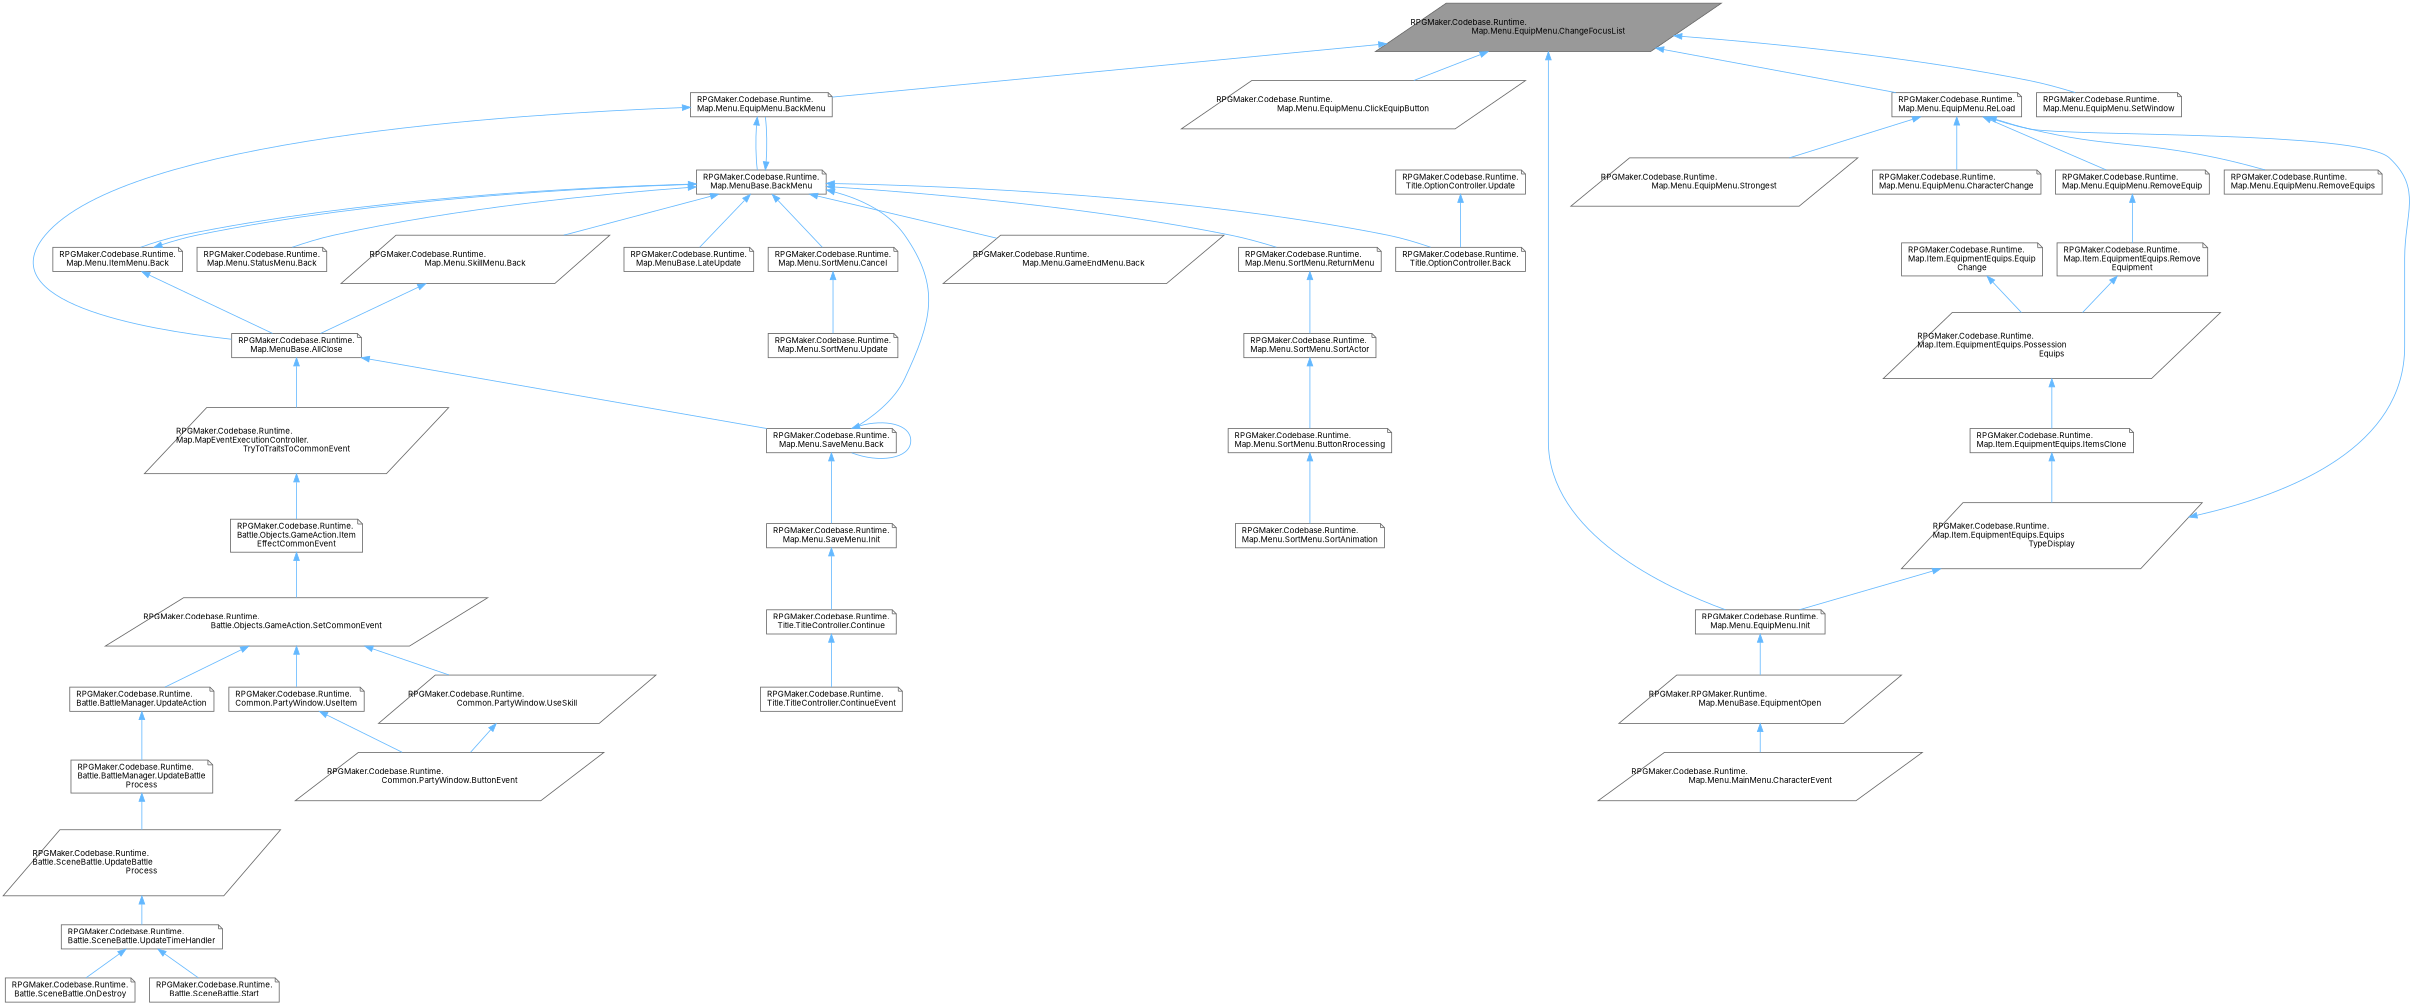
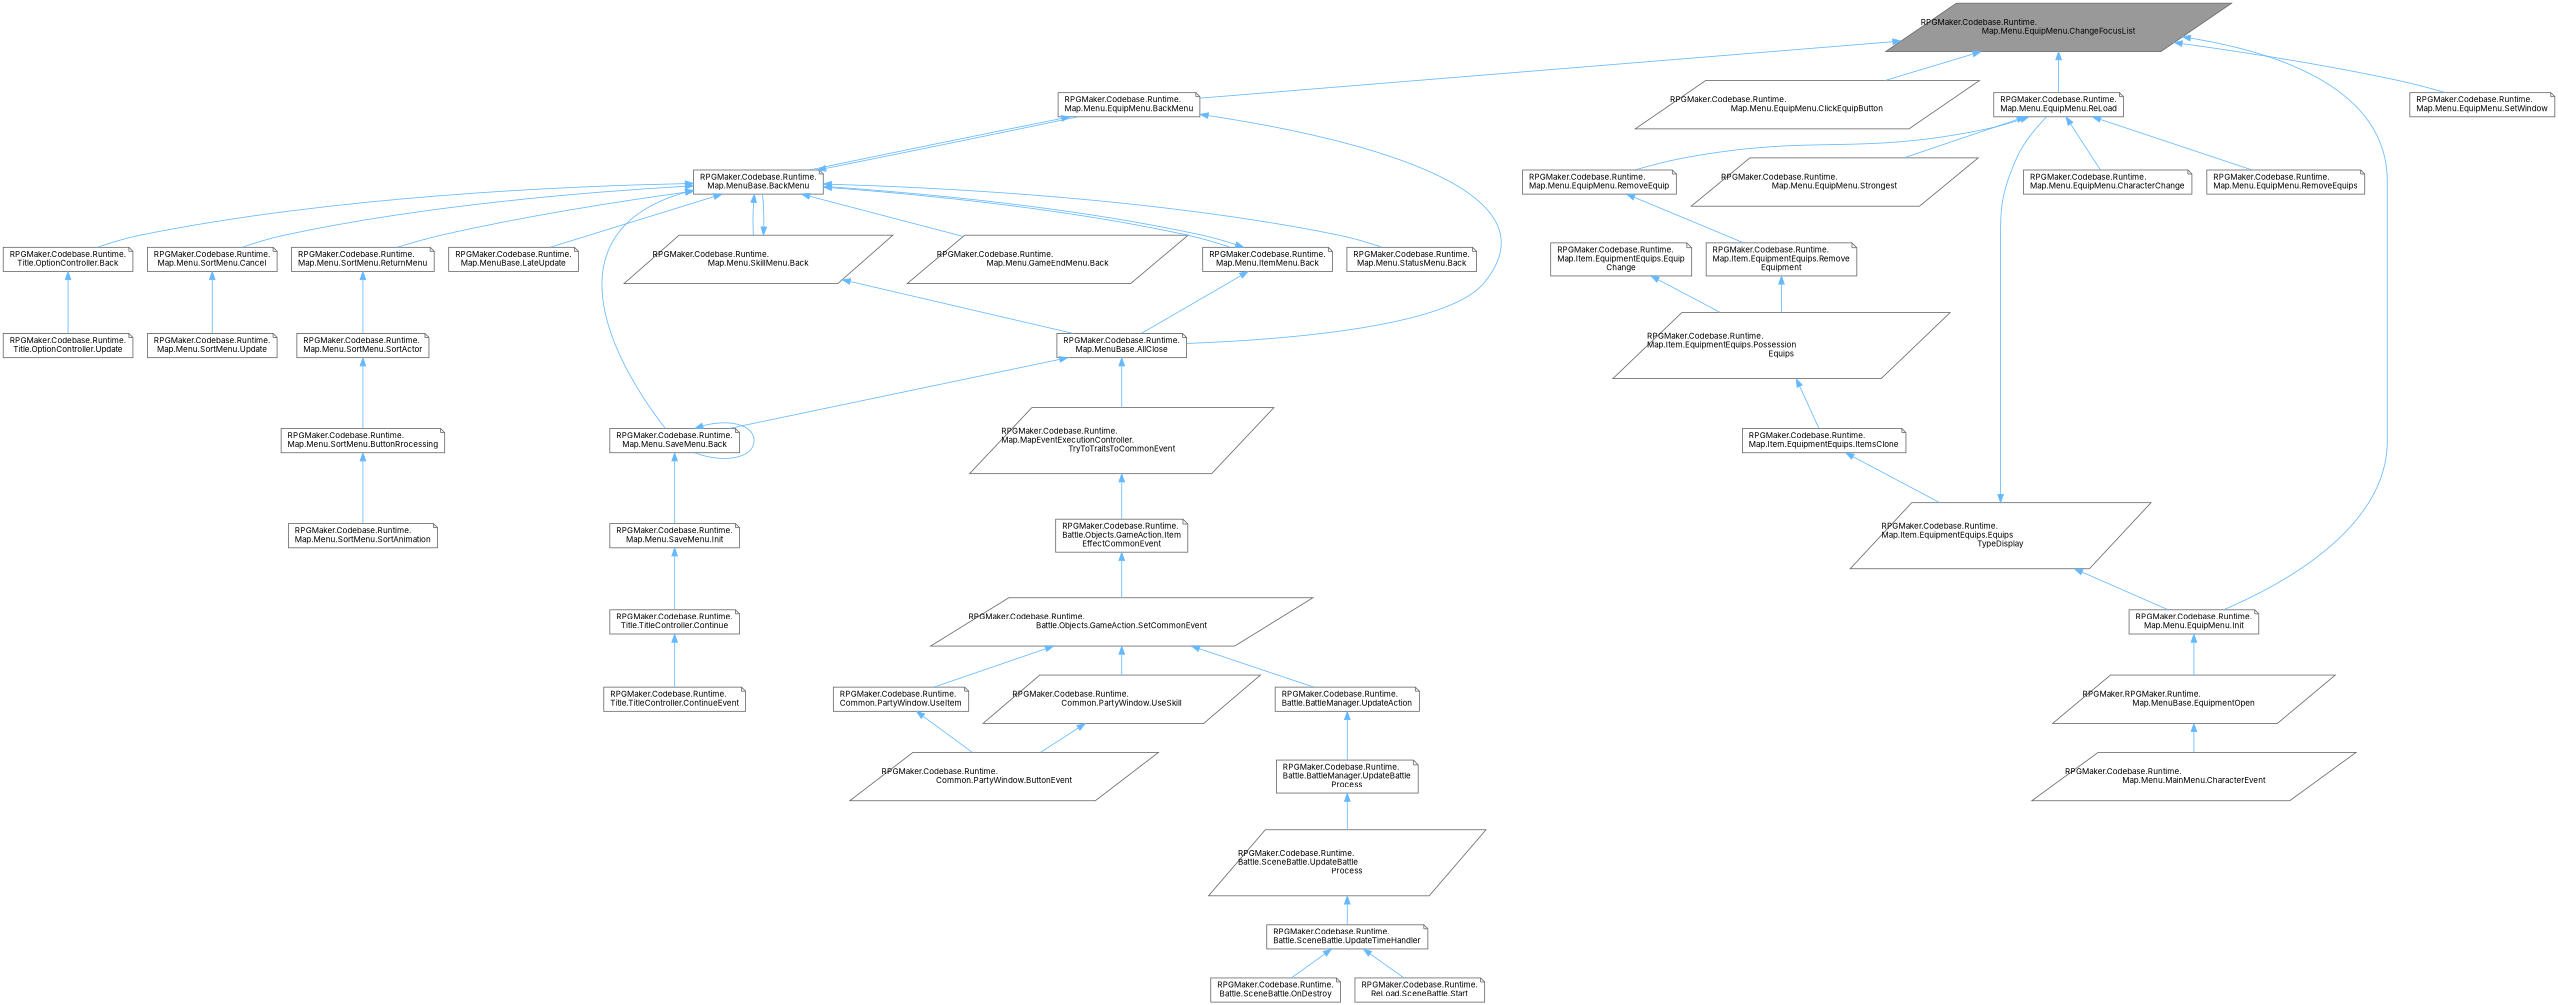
edge "RPGMaker.Codebase.Runtime. Map.MenuBase.BackMenu" -> "RPGMaker.Codebase.Runtime. Map.Menu.SkillMenu.Back": added
edge "RPGMaker.Codebase.Runtime. Title.OptionController.Back" -> "RPGMaker.Codebase.Runtime. Title.OptionController.Update": reversed
node "RPGMaker.Codebase.Runtime. Battle.SceneBattle.Start": label "RPGMaker.Codebase.Runtime. Battle.SceneBattle.Start" -> "RPGMaker.Codebase.Runtime. ReLoad.SceneBattle.Start"
